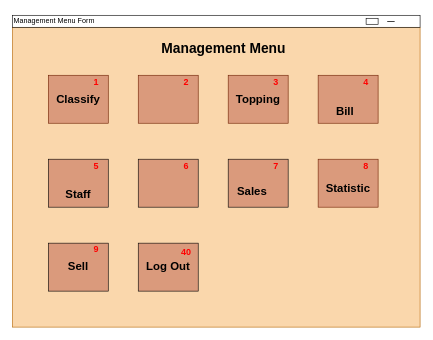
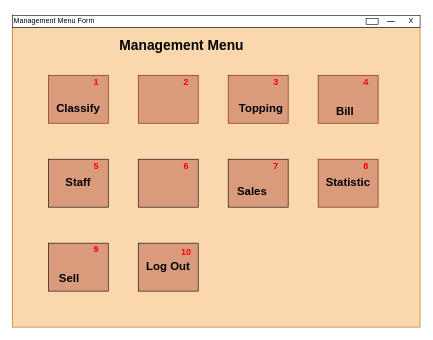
node "X": added
node "Management Menu": moved (224, 48) -> (182, 45)
node "Classify": moved (78, 99) -> (78, 108)
node "Topping": moved (258, 99) -> (261, 108)
node "Statistic": moved (348, 189) -> (348, 183)
node "Staff": moved (78, 195) -> (78, 183)
node "40": label "40" -> "10"
node "Sell": moved (78, 267) -> (69, 279)
